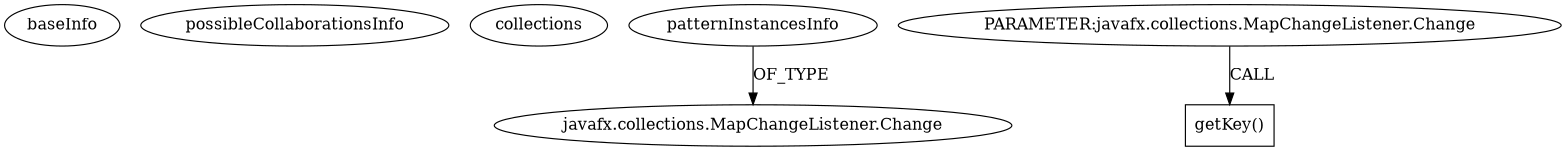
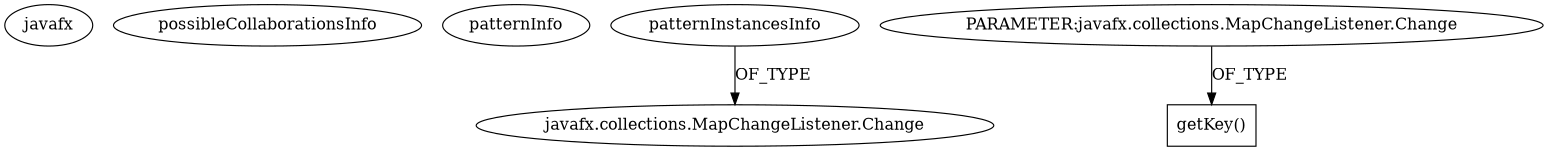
node "baseInfo": label "baseInfo" -> "javafx"
node "collections": label "collections" -> "patternInfo"
edge "PARAMETER:javafx.collections.MapChangeListener.Change" -> "getKey()": label "CALL" -> "OF_TYPE"
